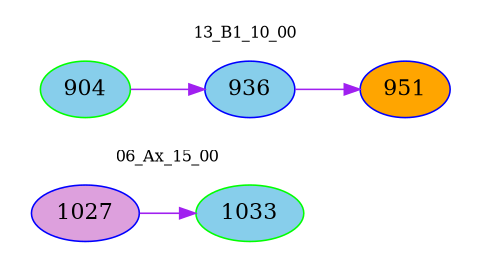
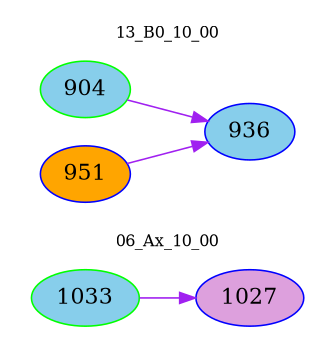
cluster "13_B1_10_00": label "13_B1_10_00" -> "13_B0_10_00"
edge "936" -> "951": reversed
cluster "06_Ax_15_00": label "06_Ax_15_00" -> "06_Ax_10_00"
edge "1027" -> "1033": reversed
